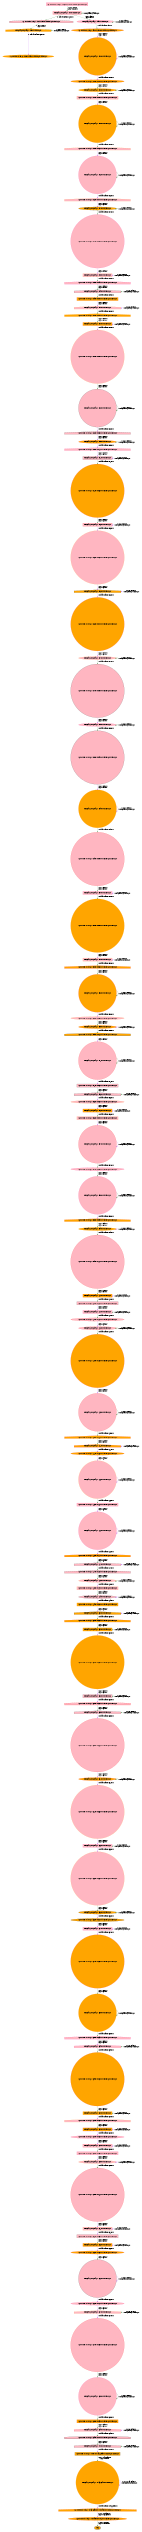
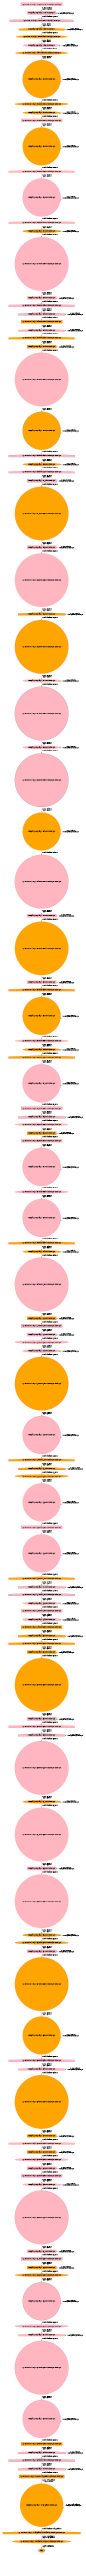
edge "(obstacle-avoidance auv t7point ssssonar0)" -> "(obstacle-avoidance auv t9point ssssonar0)": now "(waypoint-following auv t8point t9point ssssonar1 ssssonar0)" -> "(obstacle-avoidance auv t9point ssssonar0)"
node "(obstacle-avoidance auv t22point ssssonar0)": fillcolor lightpink -> orange
